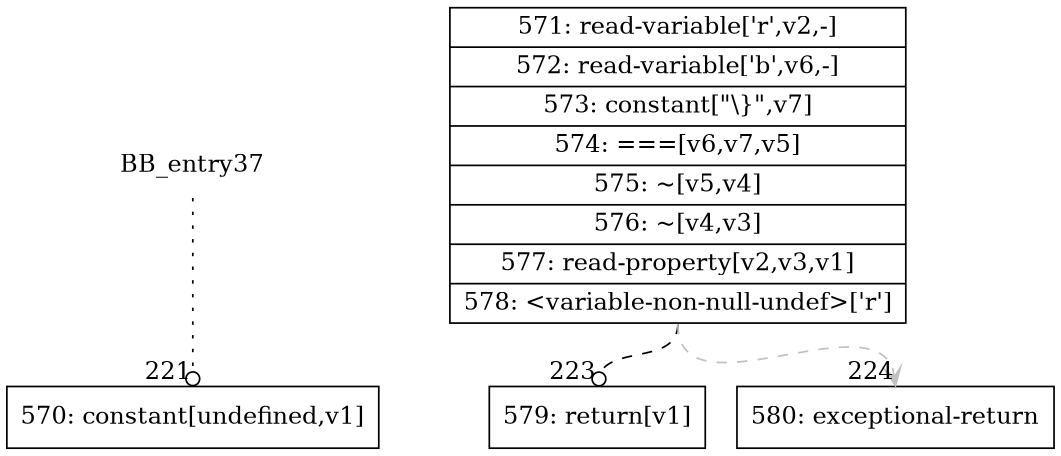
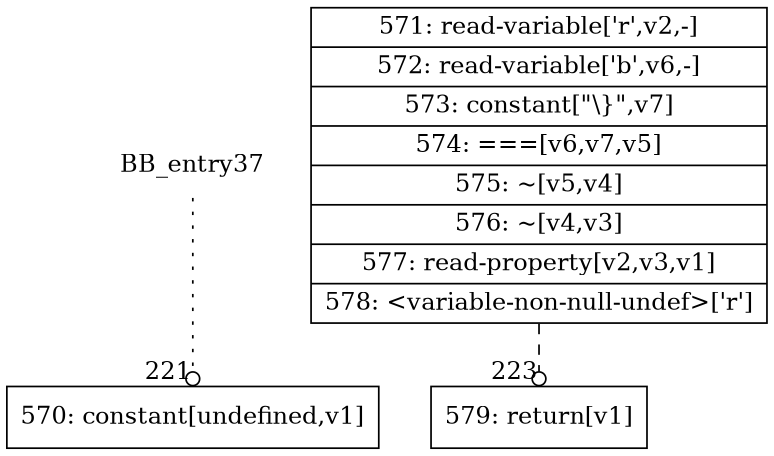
node "580: exceptional-return": removed
